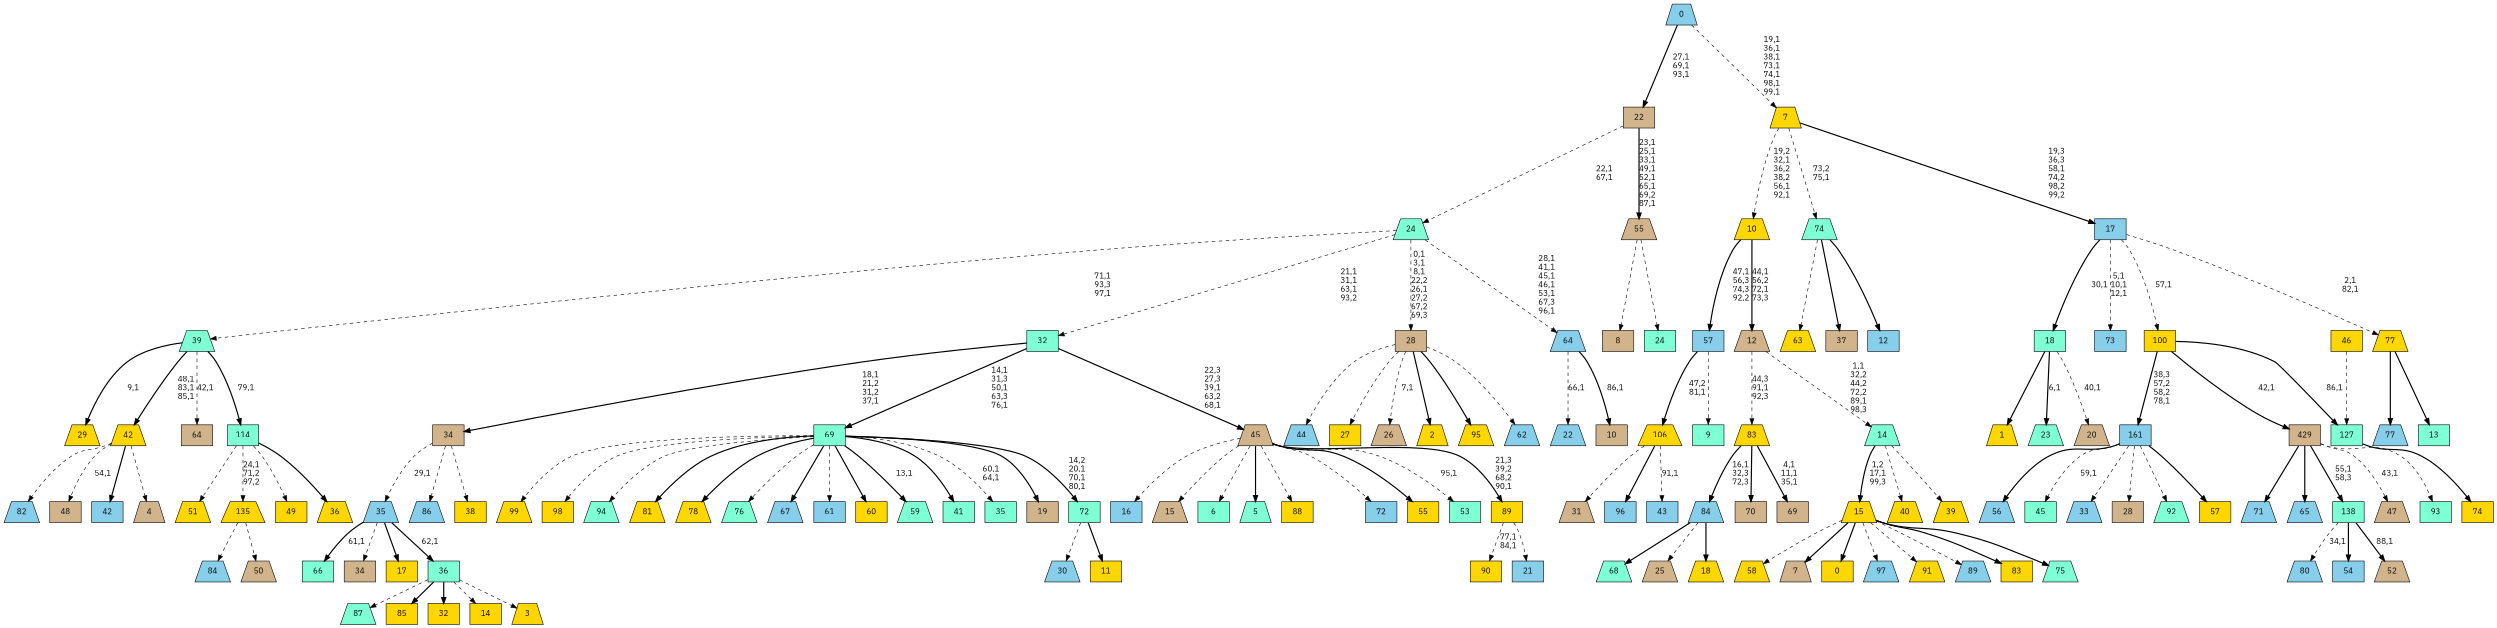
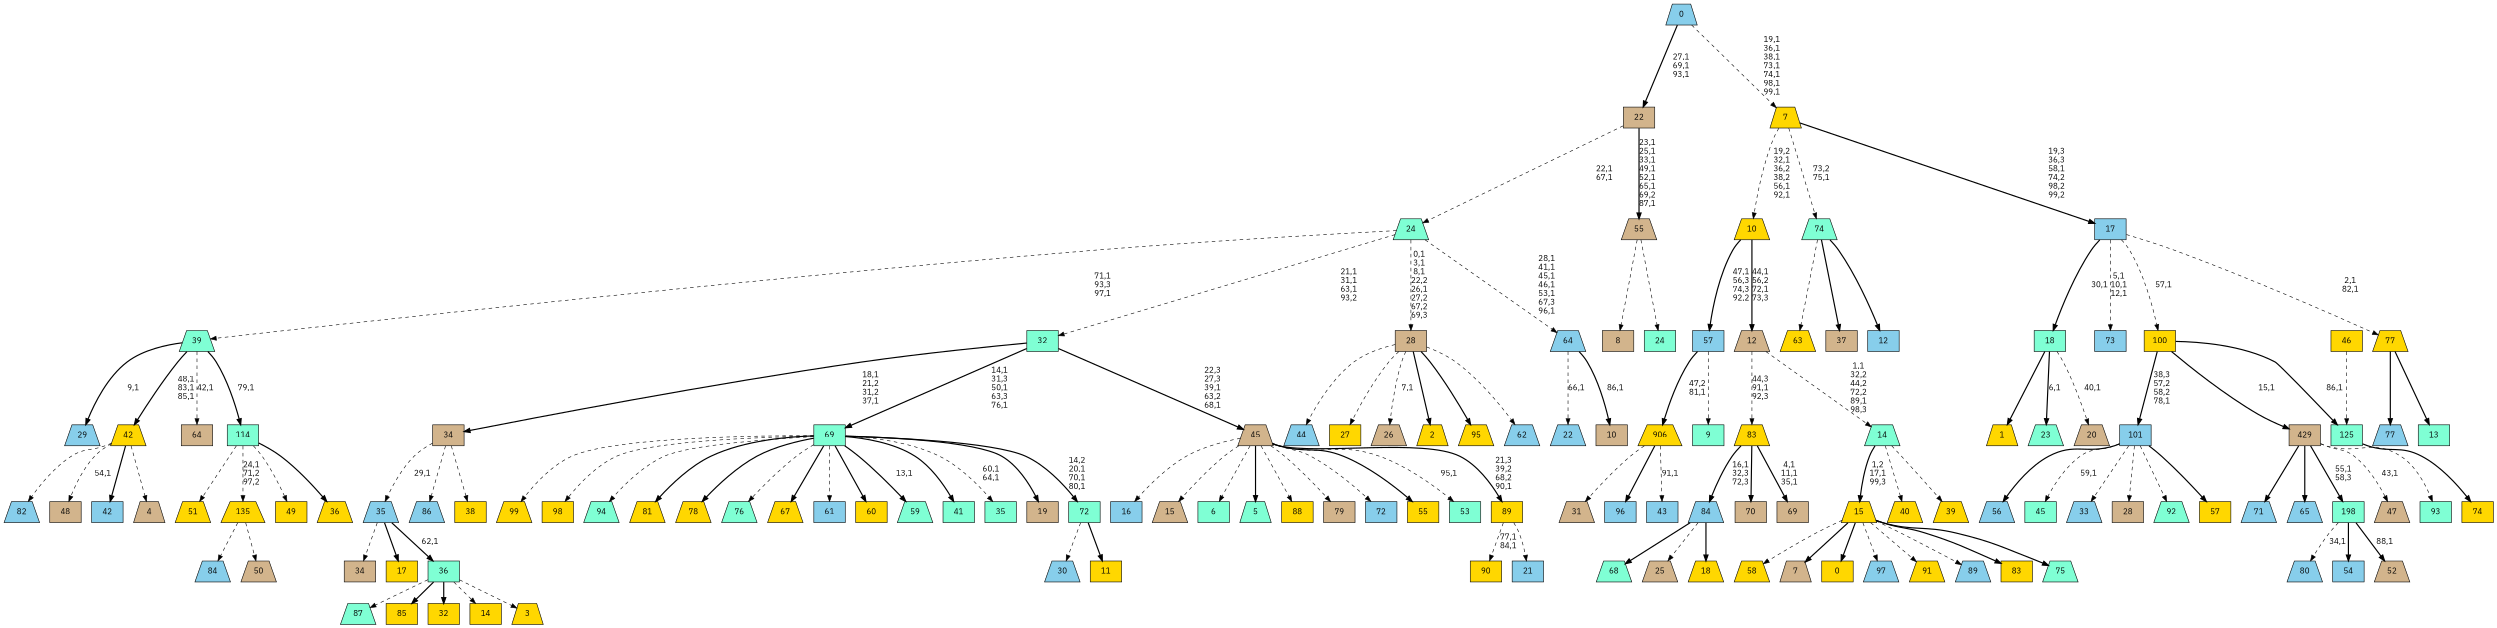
edge "100" -> "429": label "42,1" -> "15,1"
node "29": fillcolor gold -> skyblue
node "106": label "106" -> "906"
node "161": label "161" -> "101"
node "127": label "127" -> "125"
node "67": fillcolor skyblue -> gold
node "79": added
node "138": label "138" -> "198"
node "66": removed
